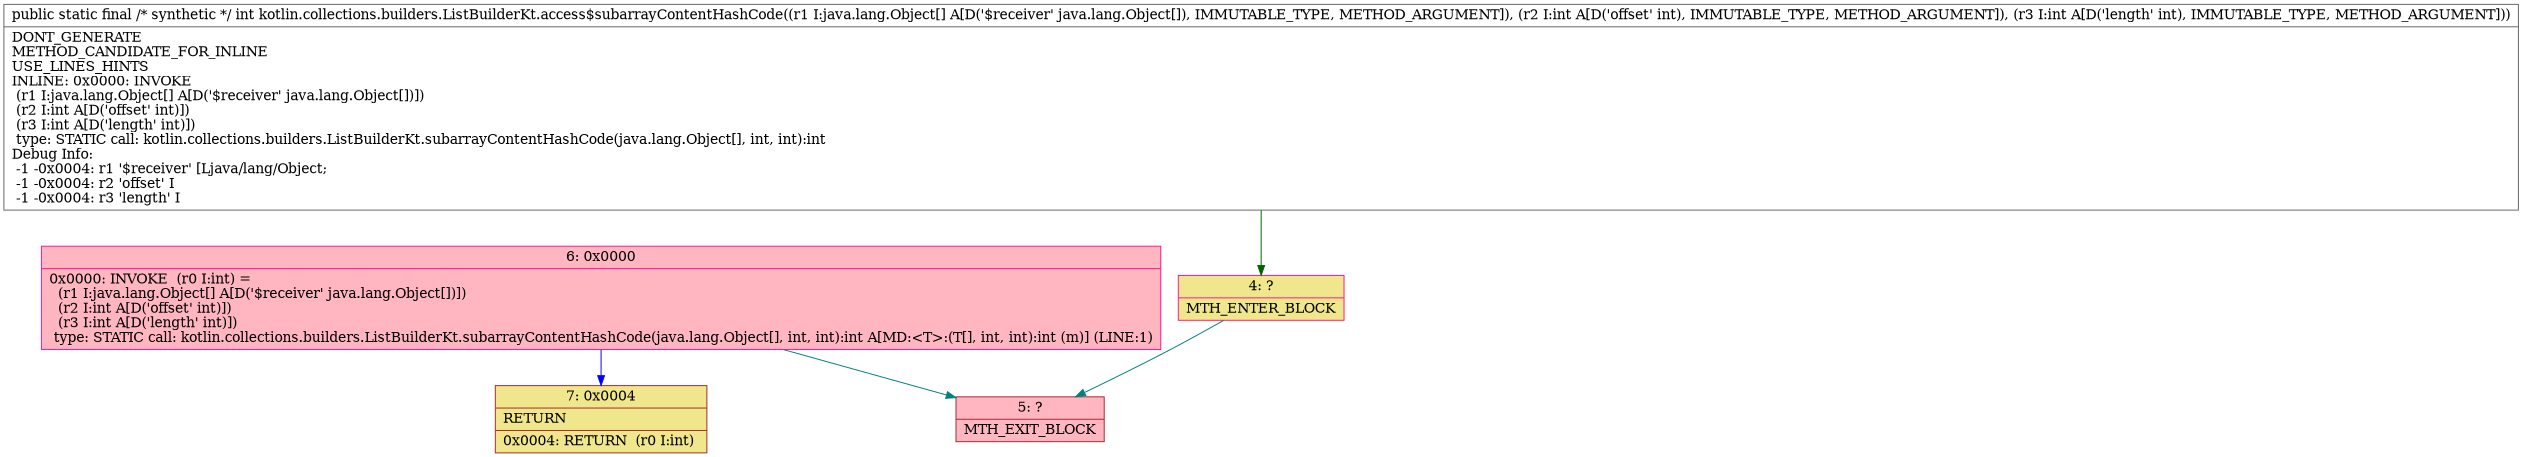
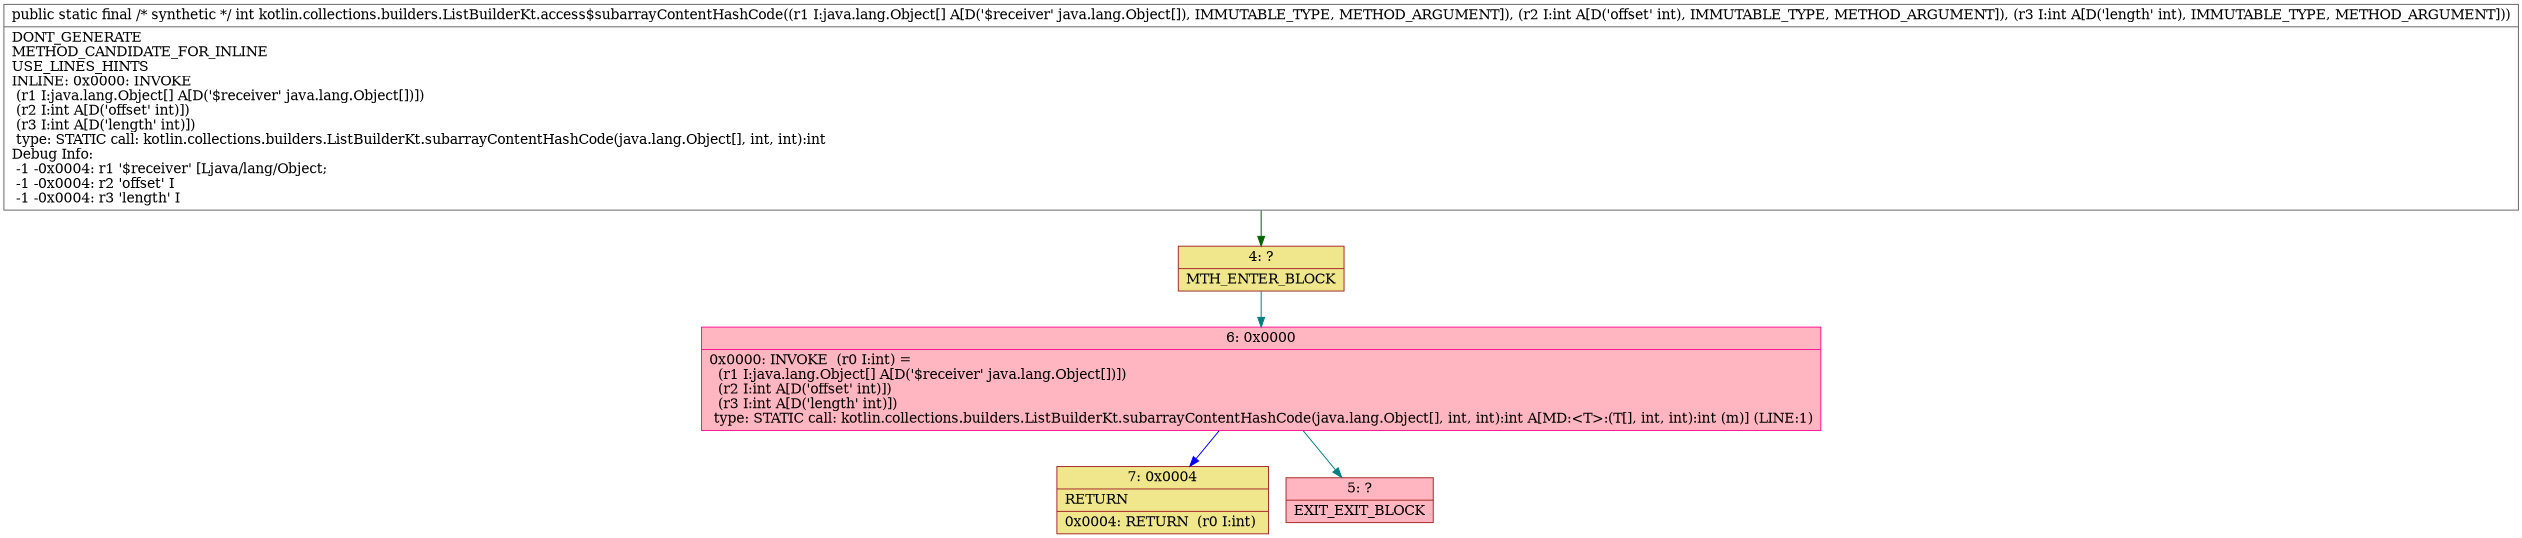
node "4: ?": color deeppink -> brown
edge "4: ?" -> "5: ?": now "4: ?" -> "6: 0x0000"
node "5: ?": text "MTH_EXIT_BLOCK" -> "EXIT_EXIT_BLOCK"
